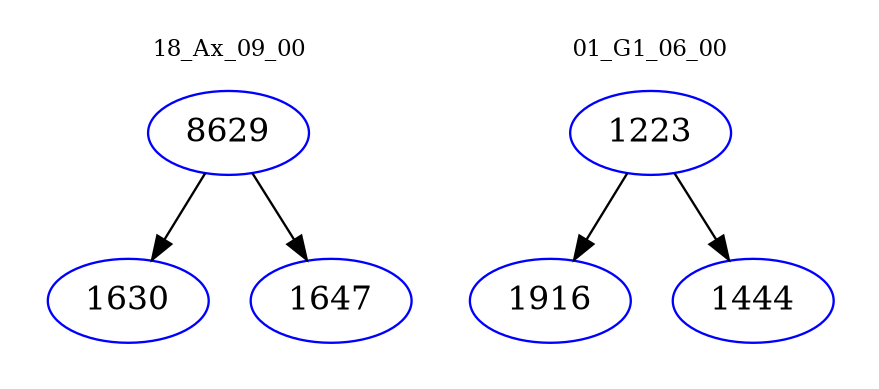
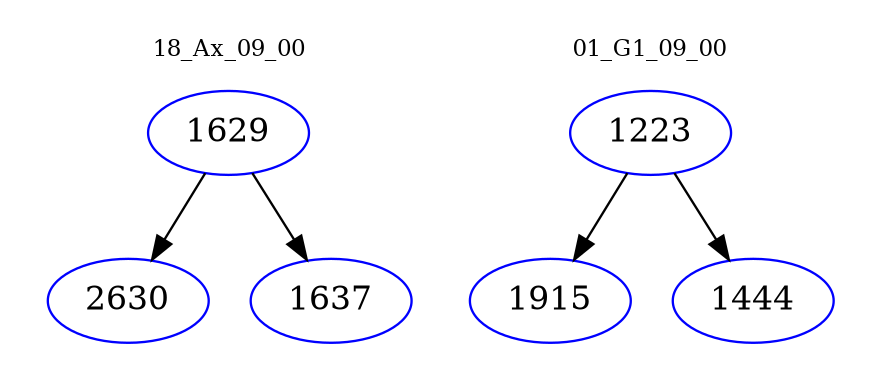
cluster "01_G1_06_00": label "01_G1_06_00" -> "01_G1_09_00"
node "8629": label "8629" -> "1629"
node "1630": label "1630" -> "2630"
node "1647": label "1647" -> "1637"
node "1916": label "1916" -> "1915"
